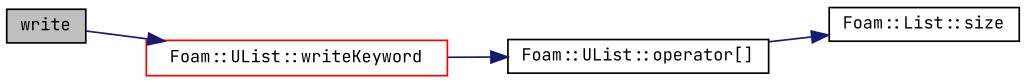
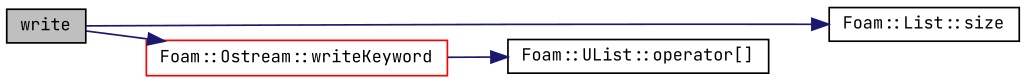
edge "Foam::UList::operator[]" -> "Foam::List::size": now "write" -> "Foam::List::size"
node "Foam::UList::writeKeyword": label "Foam::UList::writeKeyword" -> "Foam::Ostream::writeKeyword"
